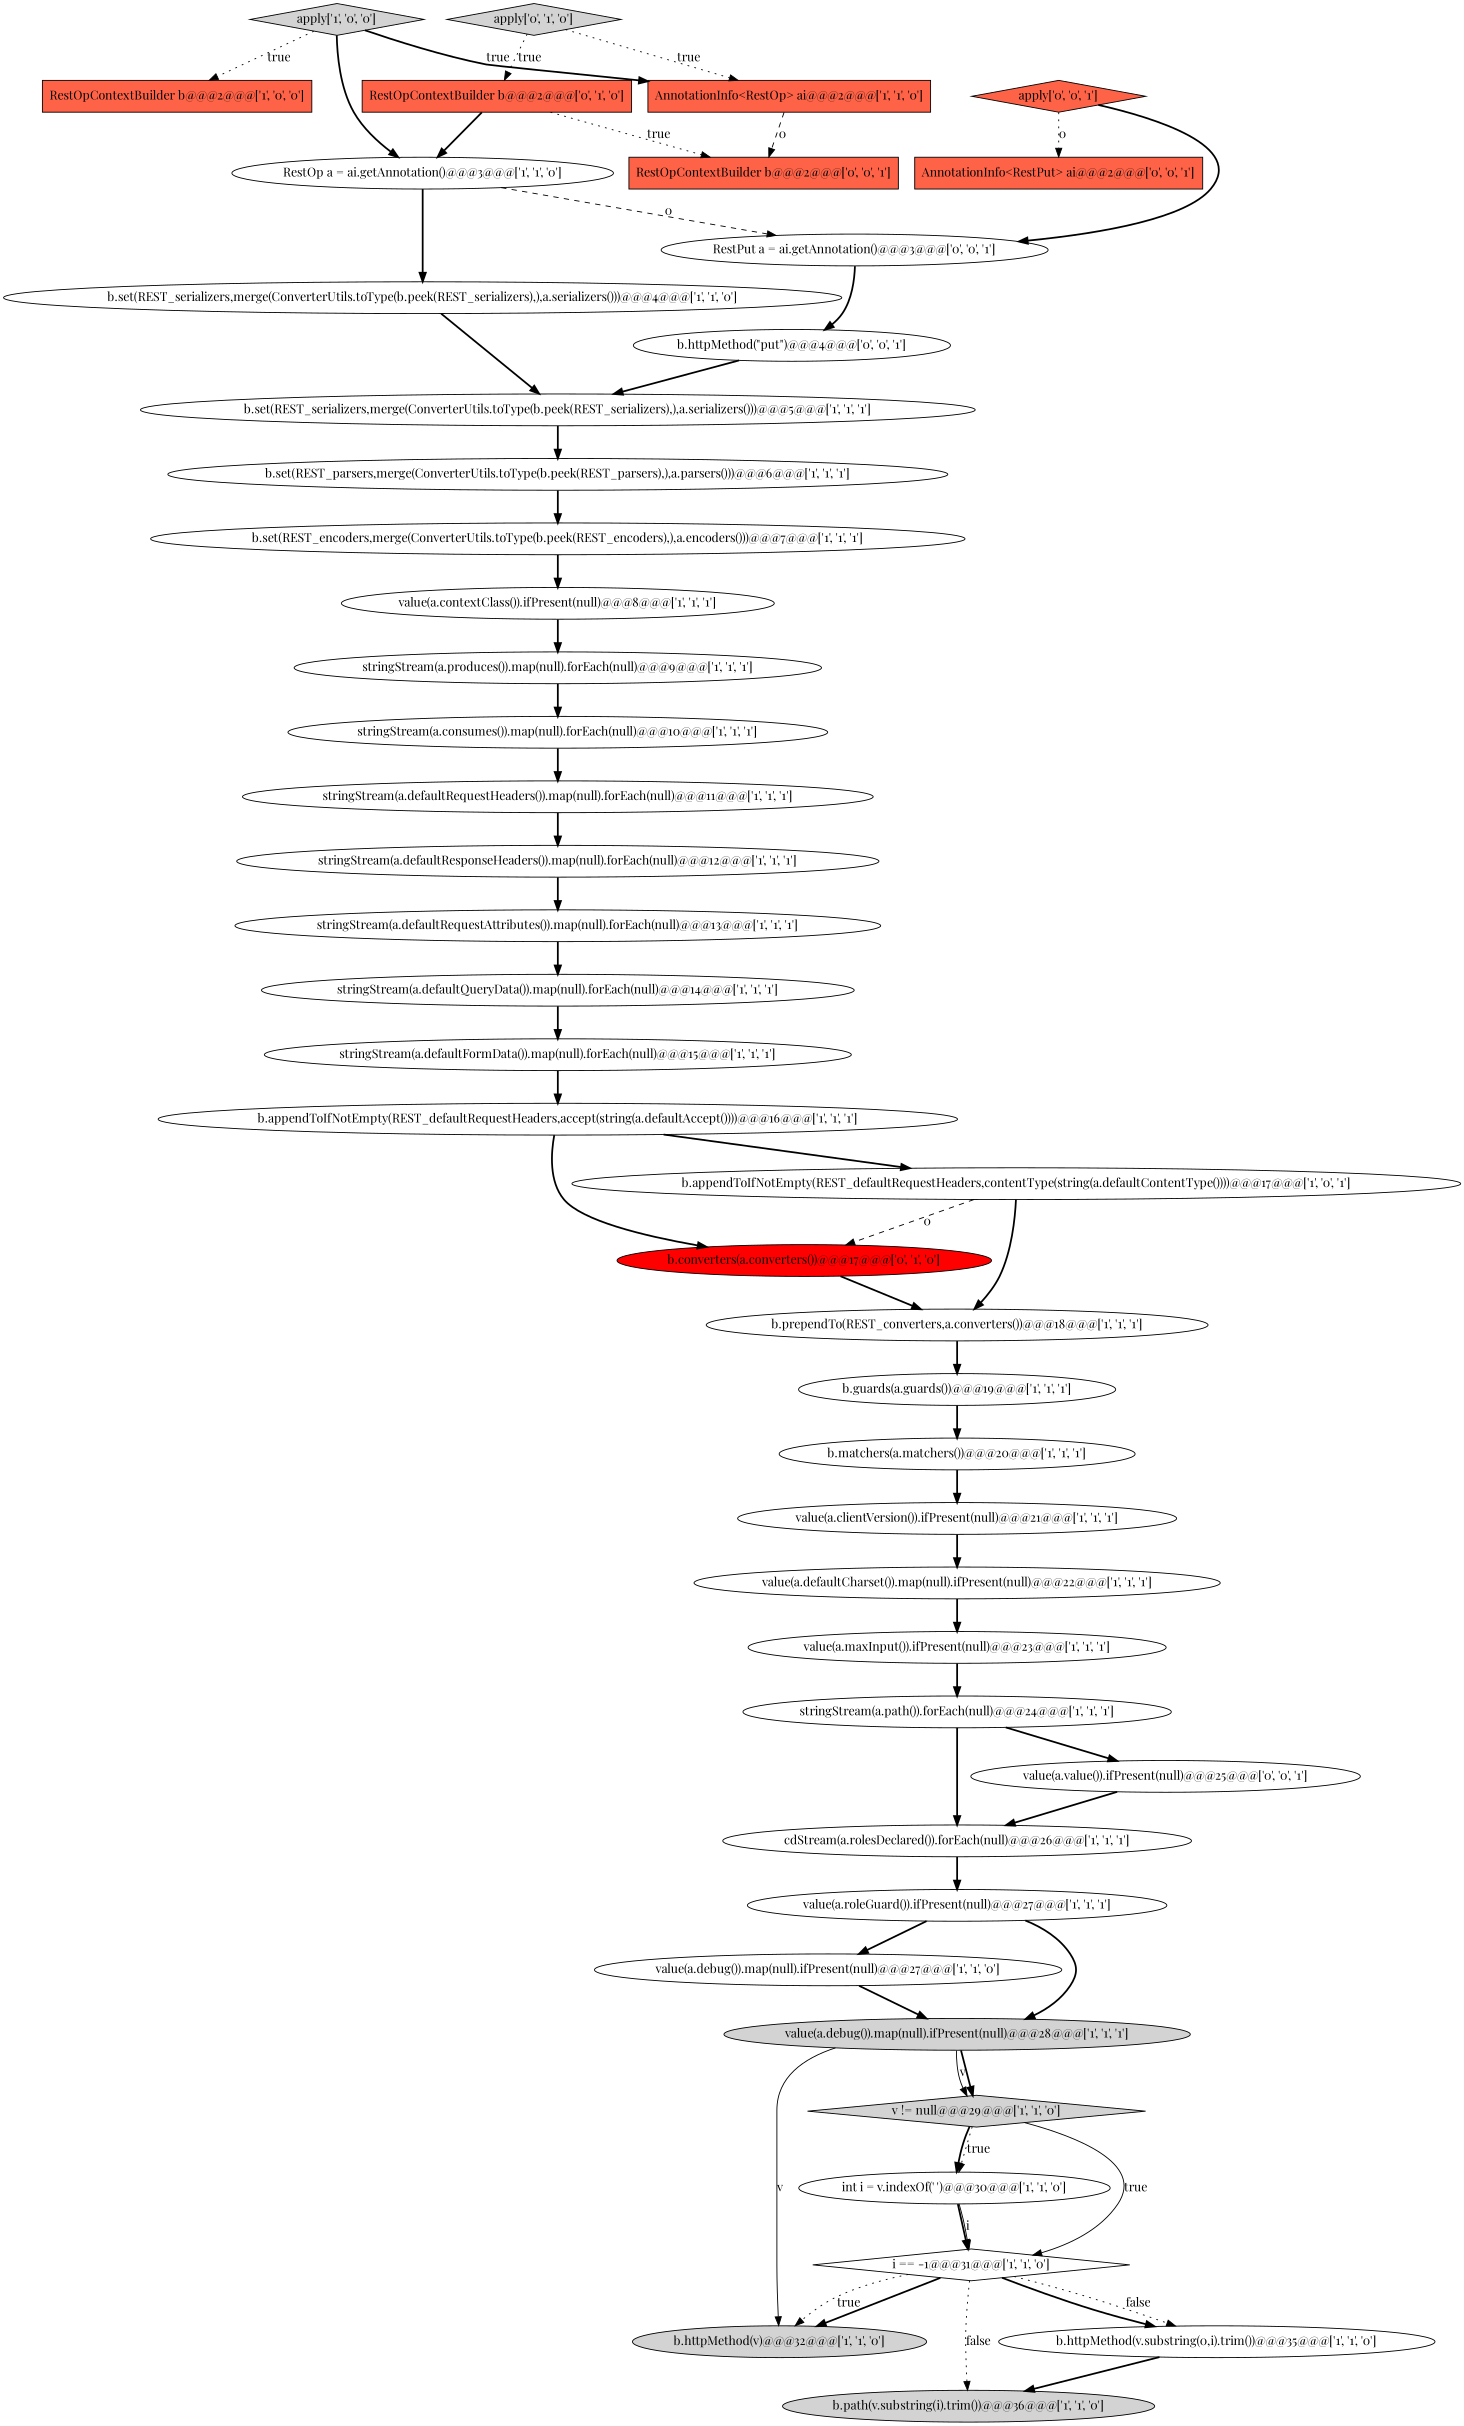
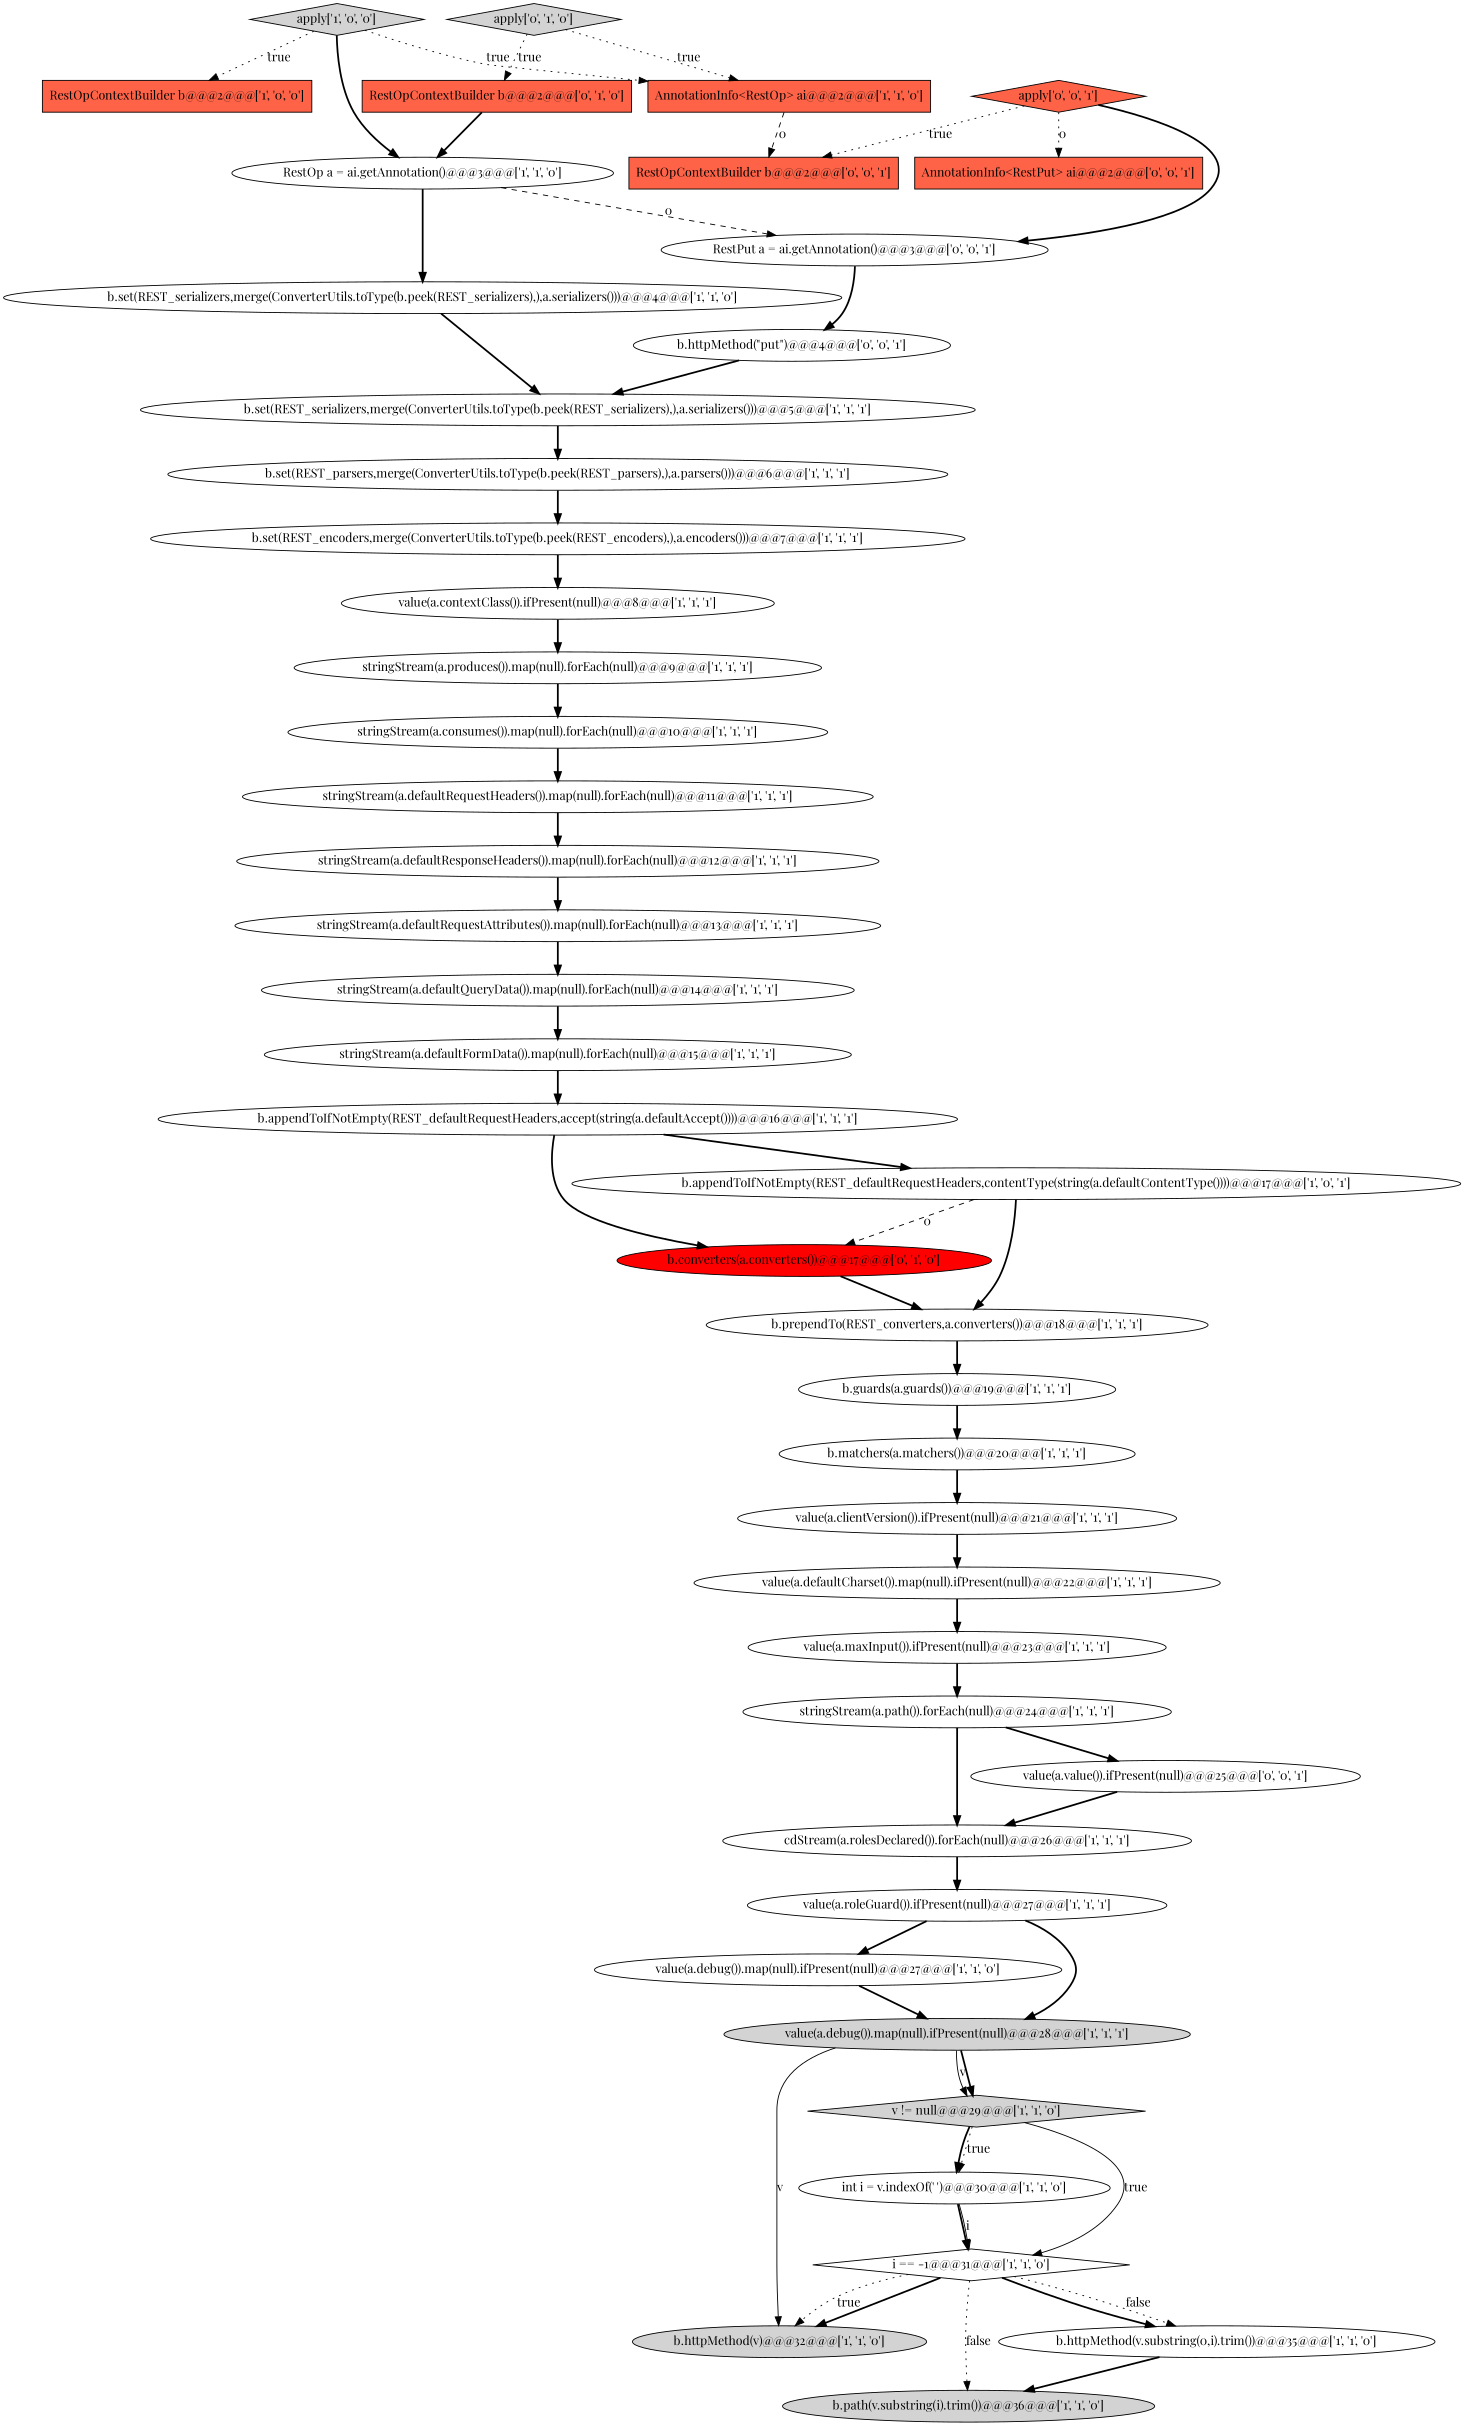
edge "apply['1', '0', '0']" -> "AnnotationInfo<RestOp> ai@@@2@@@['1', '1', '0']": style bold -> dotted
edge "RestOpContextBuilder b@@@2@@@['0', '1', '0']" -> "RestOpContextBuilder b@@@2@@@['0', '0', '1']": now "apply['0', '0', '1']" -> "RestOpContextBuilder b@@@2@@@['0', '0', '1']"
